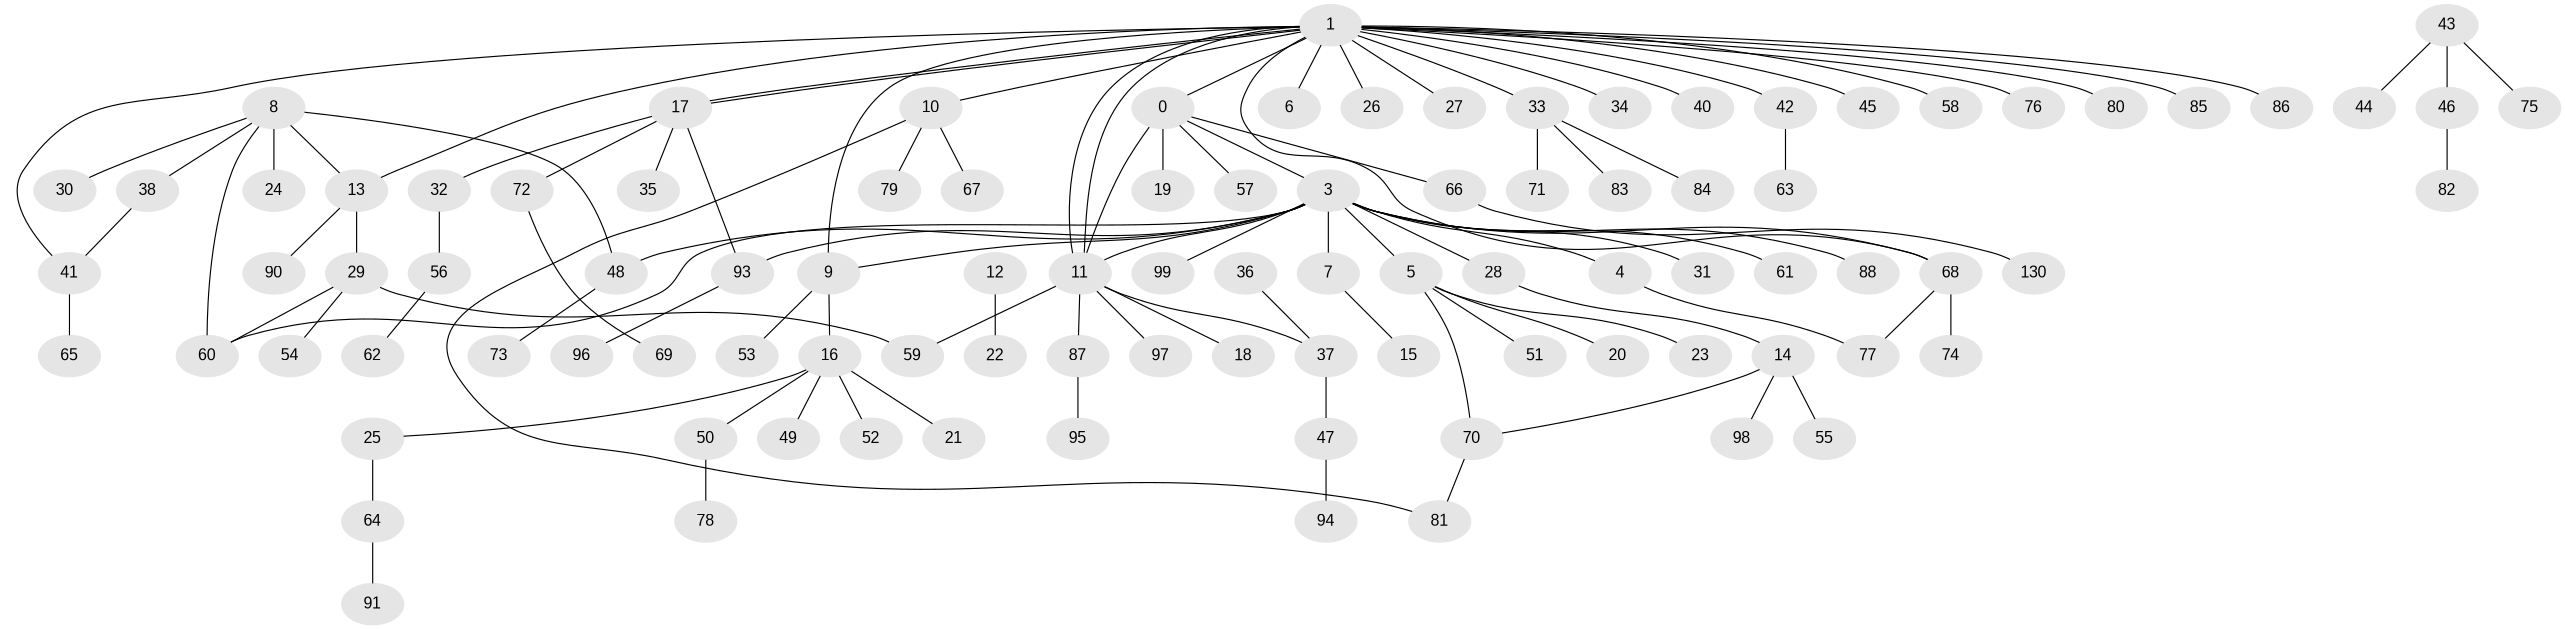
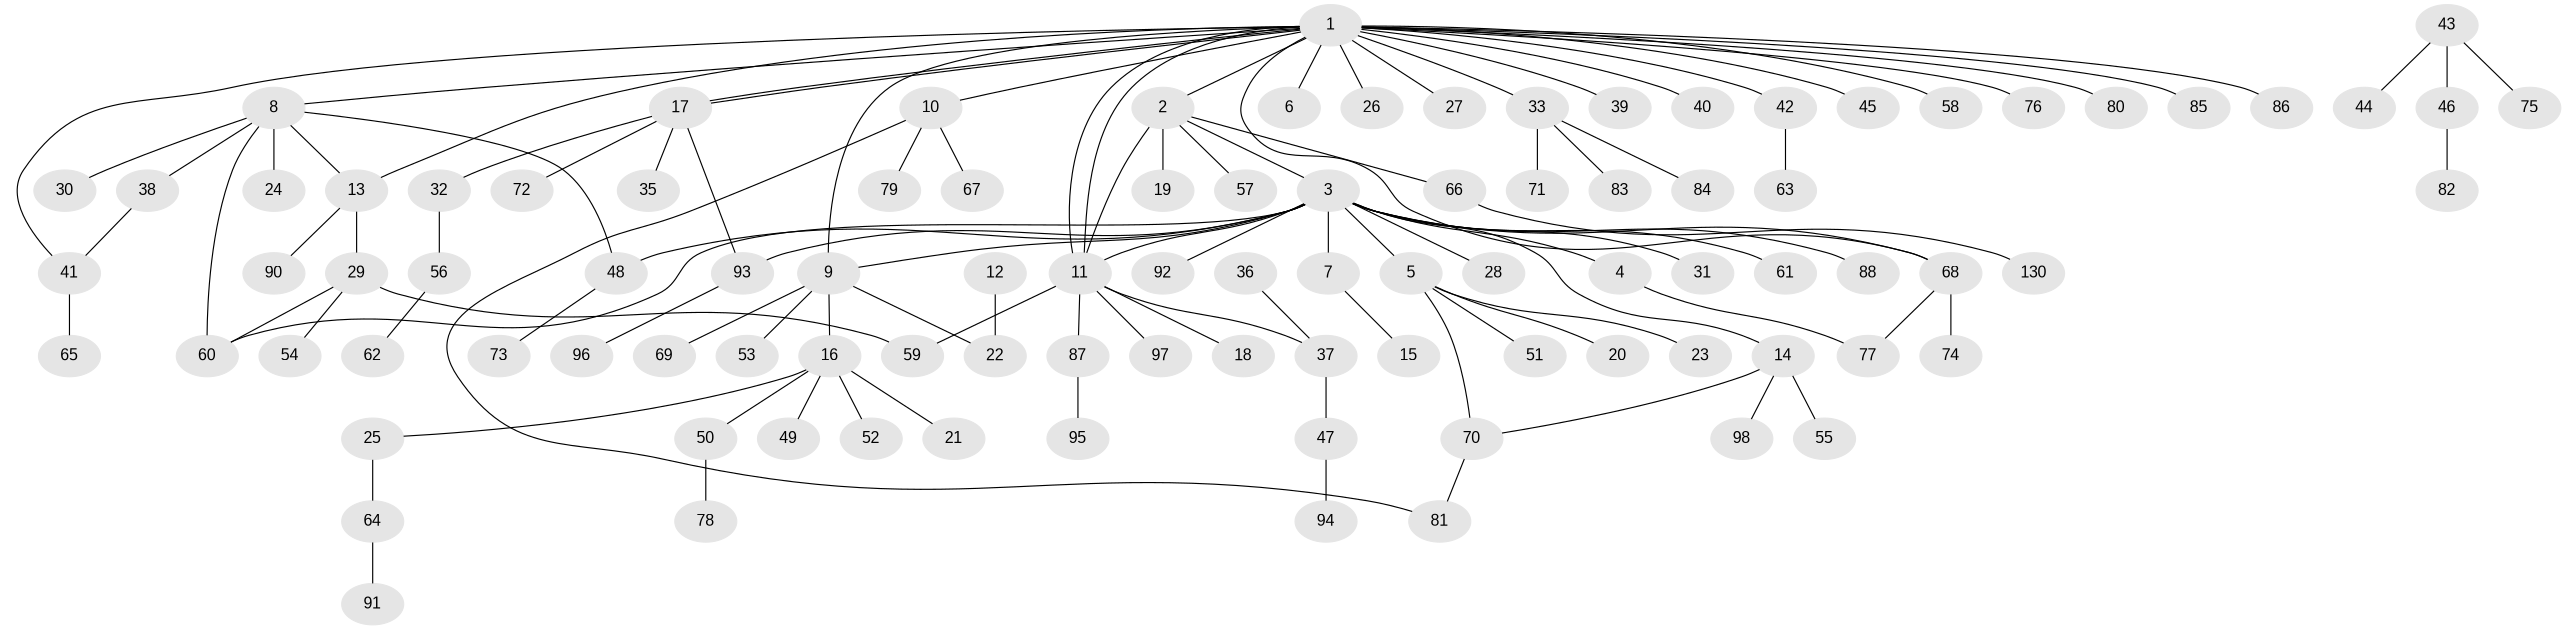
edge "1" -- "8": added
node "0": label "0" -> "2"
node "34": label "34" -> "39"
node "99": label "99" -> "92"
edge "72" -- "69": now "9" -- "69"
edge "28" -- "14": now "3" -- "14"
edge "9" -- "22": added
